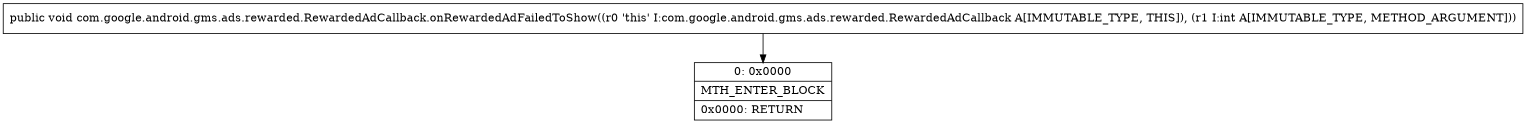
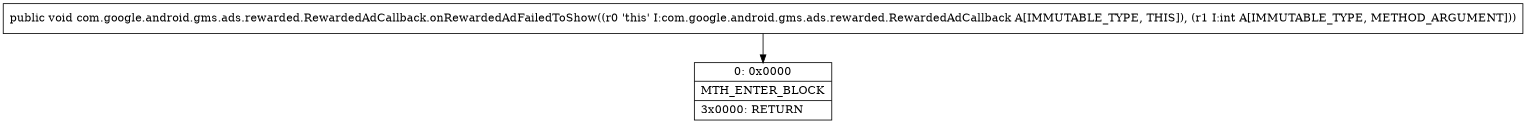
node "0: 0x0000": text "0x0000: RETURN" -> "3x0000: RETURN"
